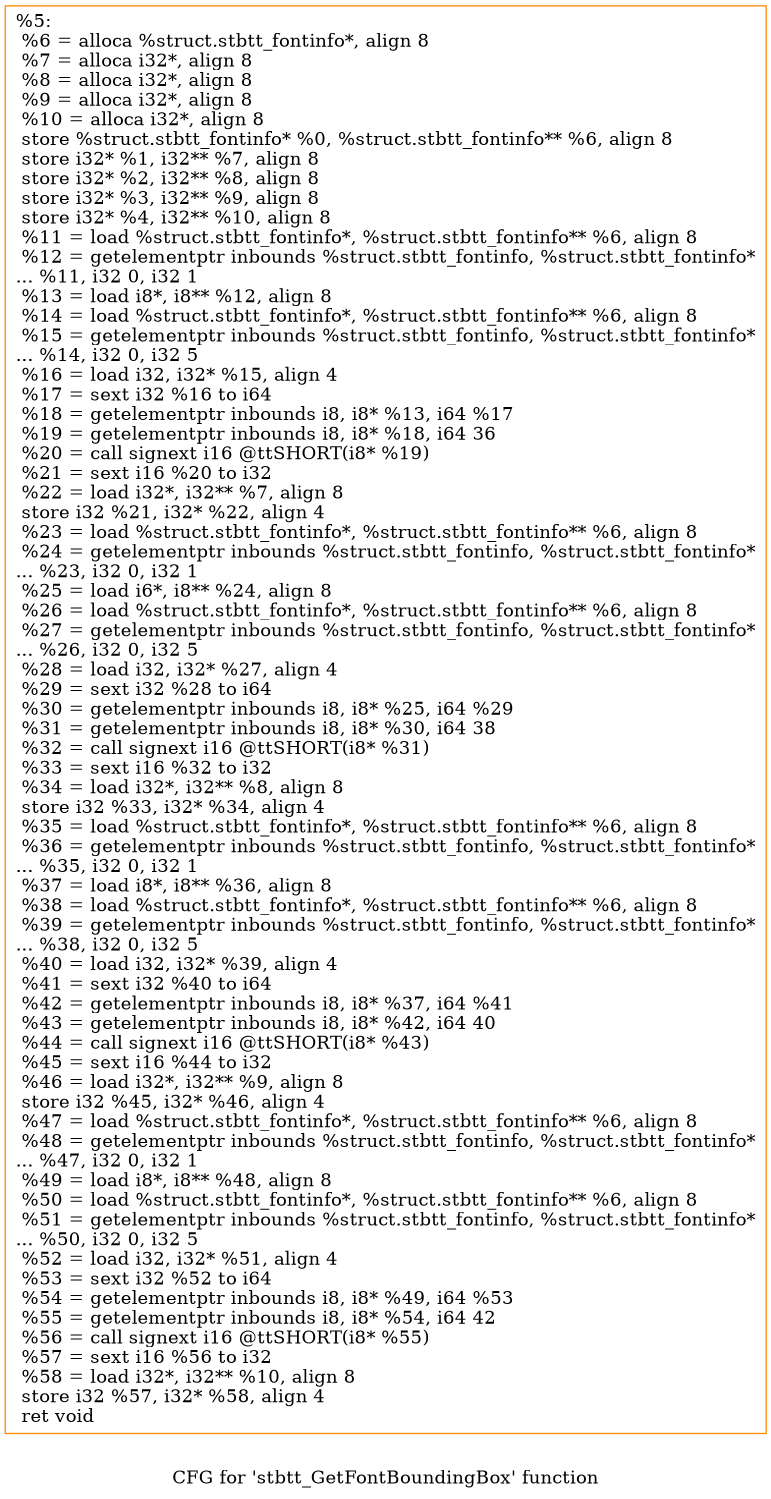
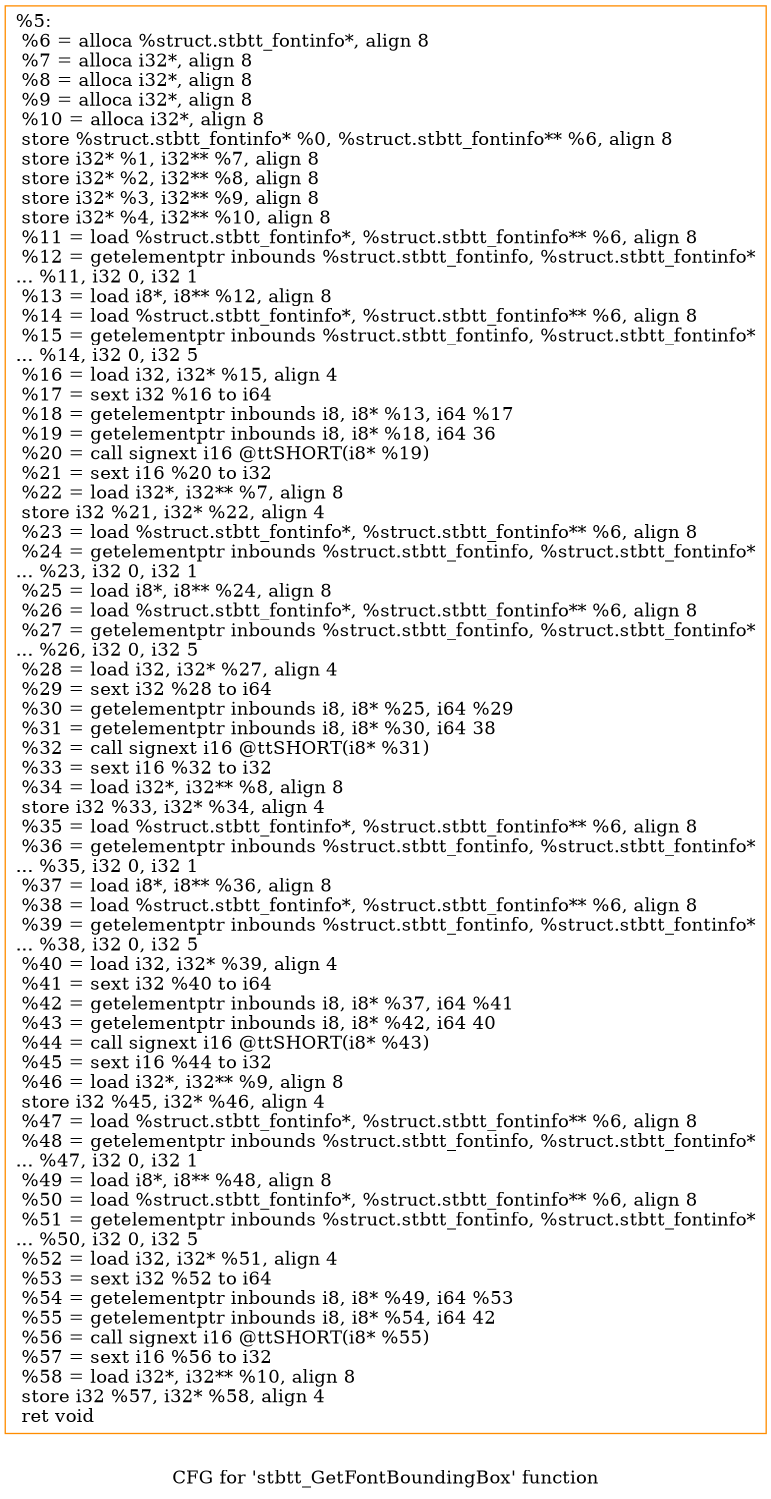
node "%5:": text "%25 = load i6*, i8** %24, align 8" -> "%25 = load i8*, i8** %24, align 8"
